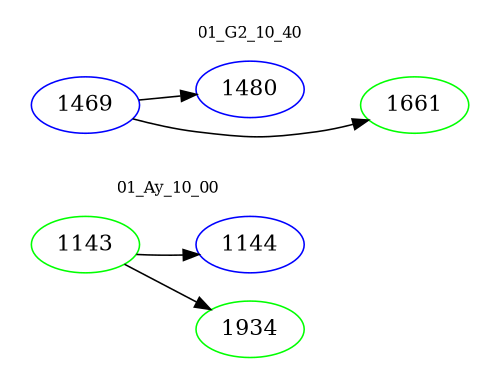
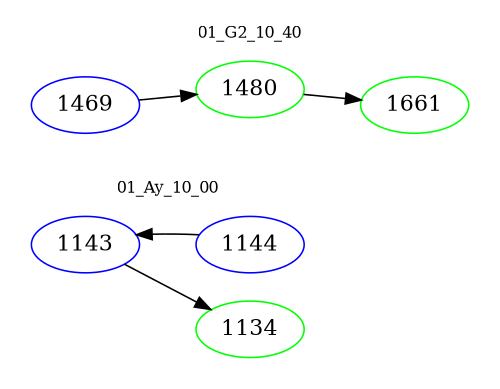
node "1480": color blue -> green
edge "1469" -> "1661": now "1480" -> "1661"
node "1143": color green -> blue
edge "1143" -> "1144": reversed
node "1934": label "1934" -> "1134"
